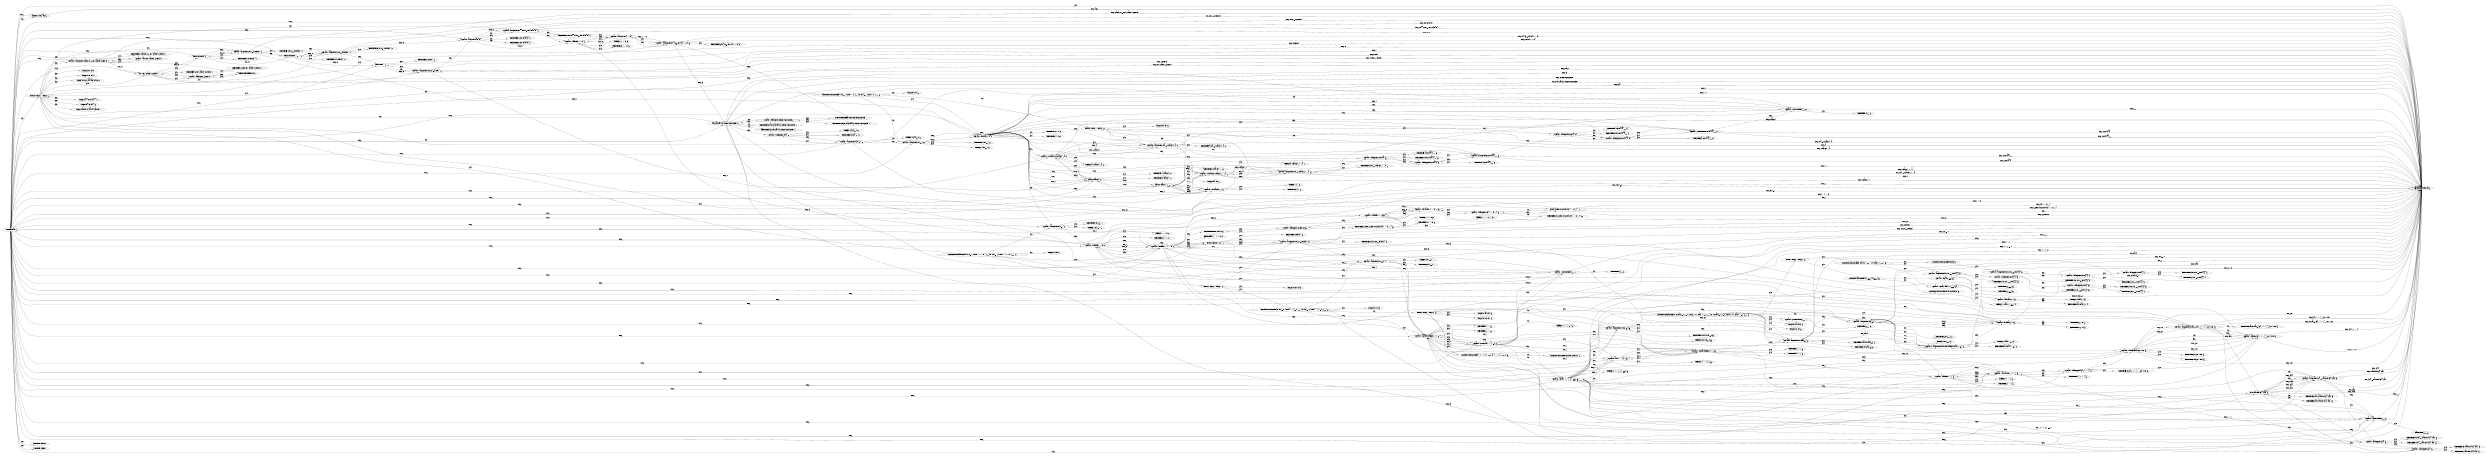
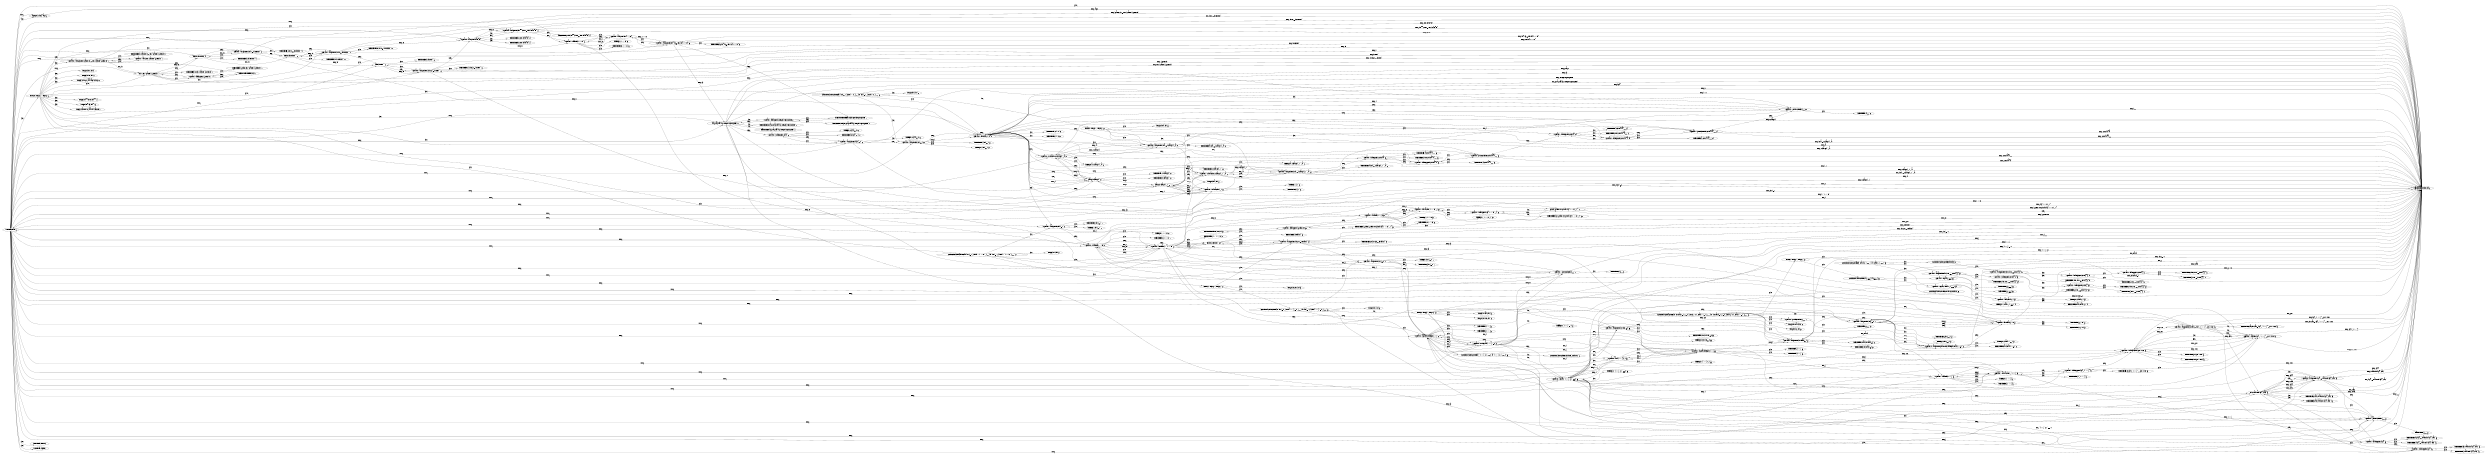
node "(IDENTIFIER,s,String s = in.next())": added
edge "(<operator>.lessThan,i < (1 << m))" -> "(FIELD_IDENTIFIER,out,out)": now "(<operator>.lessThan,i < (1 << m))" -> "(LOCAL,int a: int)"
edge "(<operator>.notEquals,(i >> j) != 0)" -> "(<operator>.postIncrement,j++)": label "MAX: " -> "CDG: "
